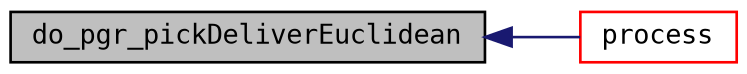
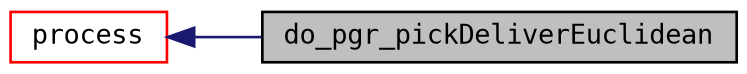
edge "process" -> "do_pgr_pickDeliverEuclidean": reversed
